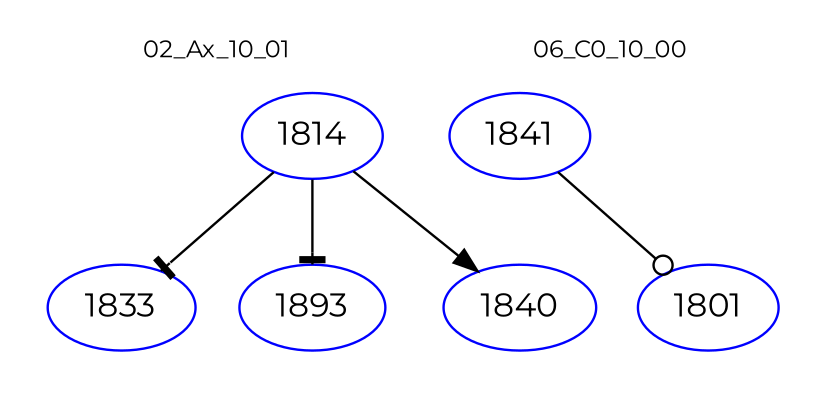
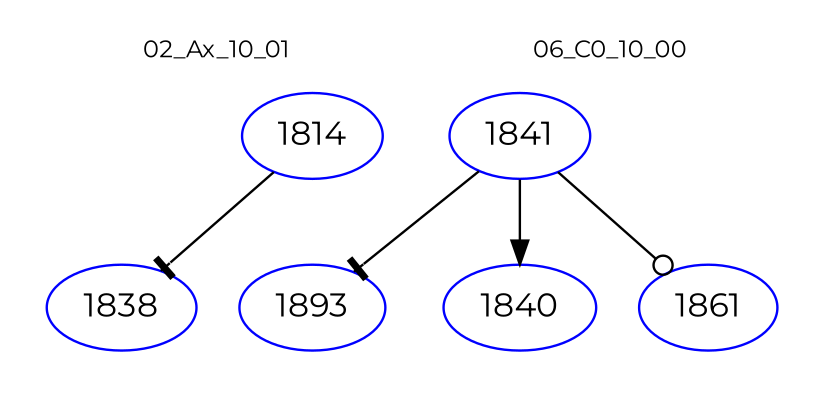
edge "1814" -> "1840": now "1841" -> "1840"
edge "1814" -> "1893": now "1841" -> "1893"
node "1833": label "1833" -> "1838"
node "1801": label "1801" -> "1861"
